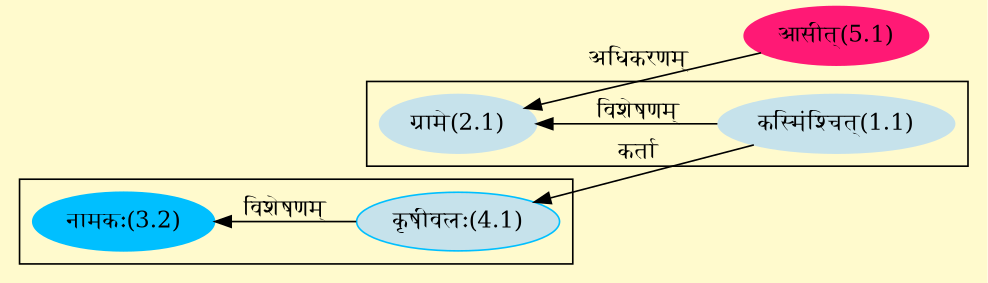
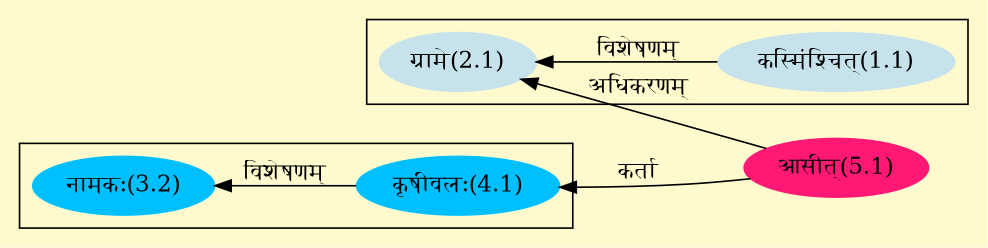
edge "कस्मिंश्चित्(1.1)" -> "कृषीवलः(4.1)": now "आसीत्(5.1)" -> "कृषीवलः(4.1)"
node "कृषीवलः(4.1)": fillcolor #c6e2eb -> #00bfff
